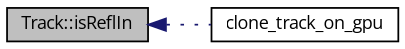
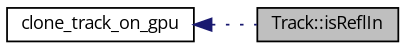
edge "clone_track_on_gpu" -> "Track::isReflIn": reversed
